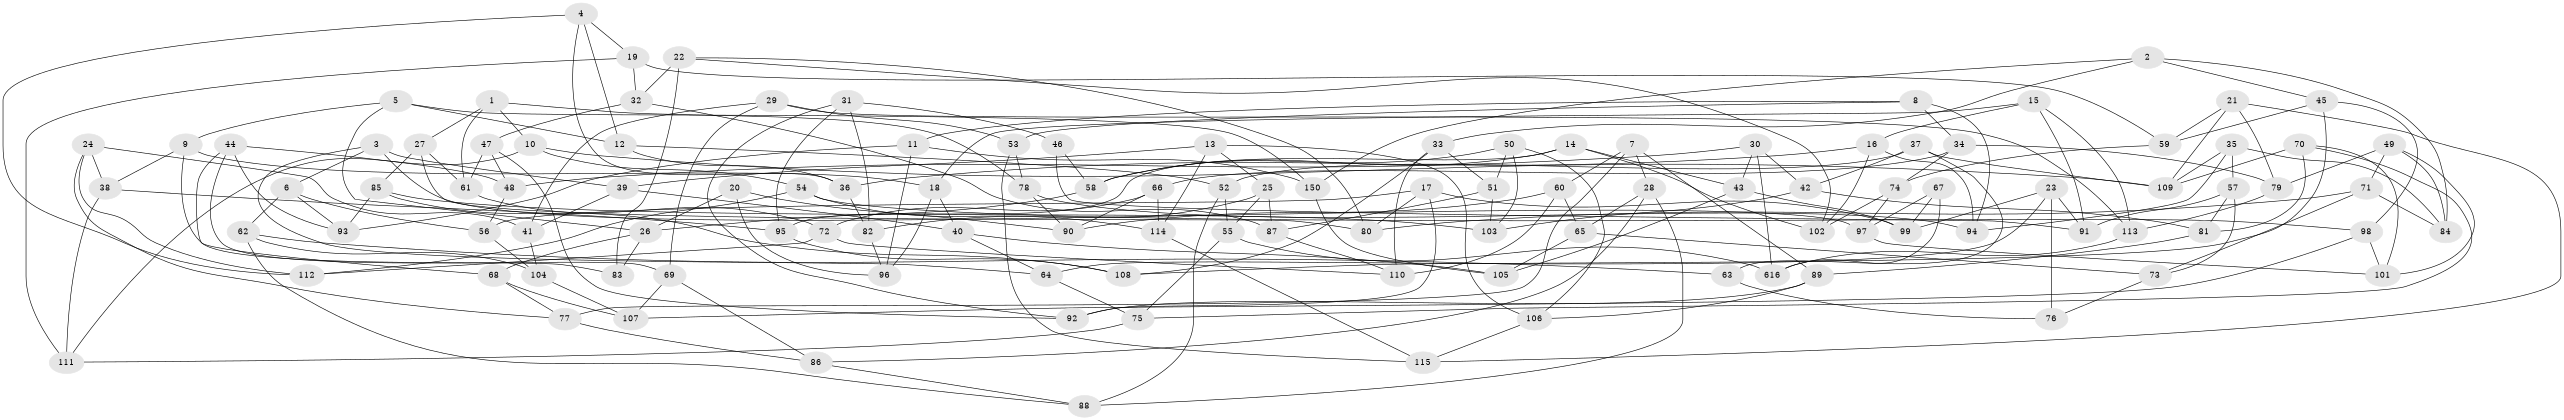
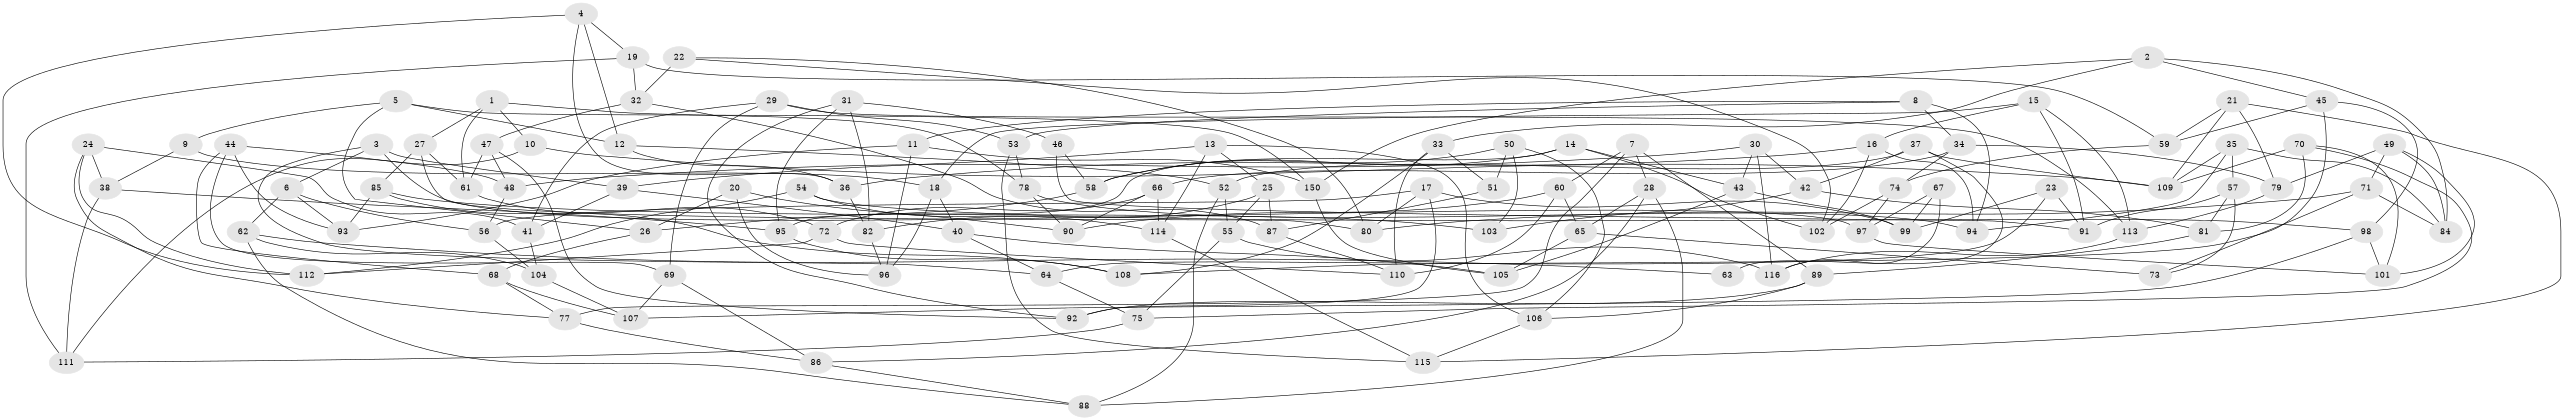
edge "10" -- "54": removed
edge "51" -- "103": removed
node "83": removed
node "616": label "616" -> "116"
node "76": removed
